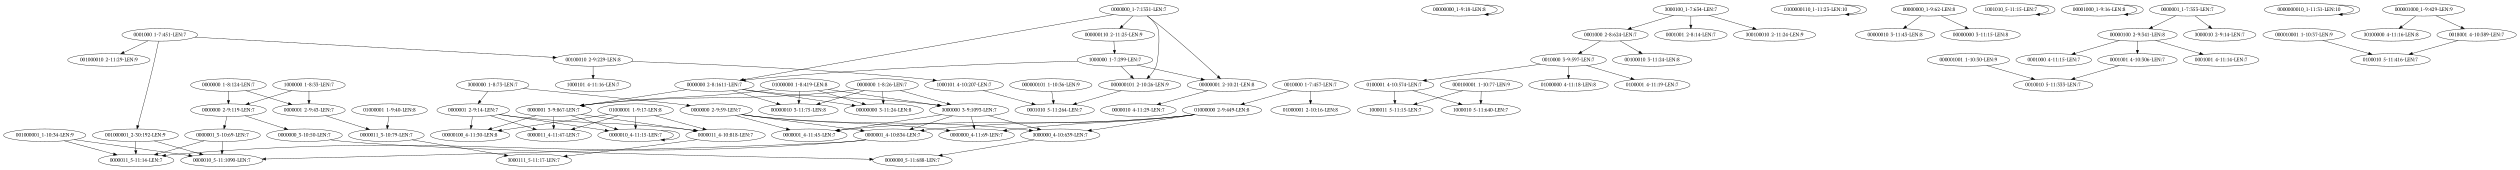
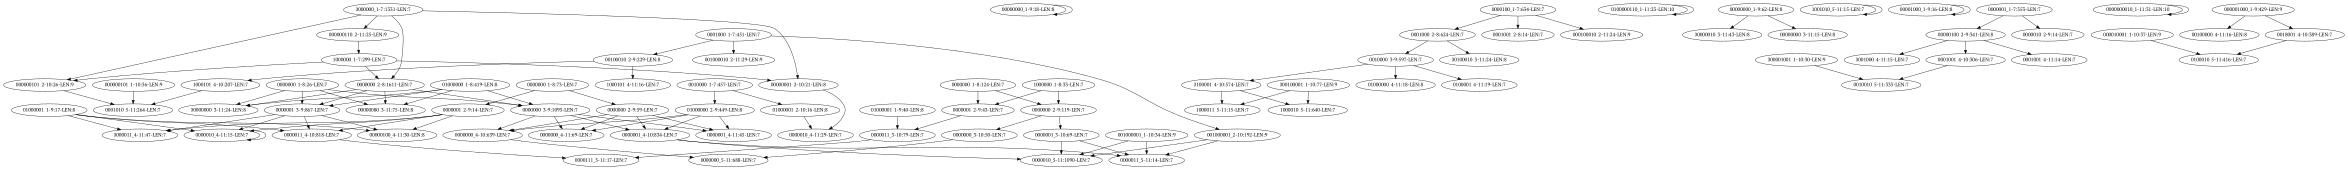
node "00000010_3-11:75-LEN:8": label "00000010_3-11:75-LEN:8" -> "00000080_3-11:75-LEN:8"
edge "01000001_2-10:16-LEN:8" -> "0000010_4-11:29-LEN:7": added
node "001000001_2-30:192-LEN:9": label "001000001_2-30:192-LEN:9" -> "001000001_2-10:192-LEN:9"
